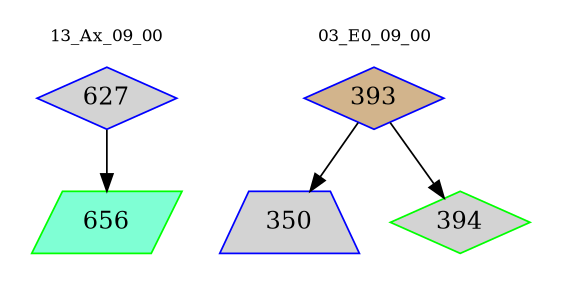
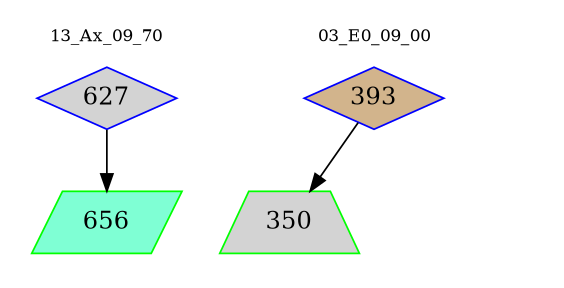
cluster "13_Ax_09_00": label "13_Ax_09_00" -> "13_Ax_09_70"
node "350": color blue -> green
node "394": removed
